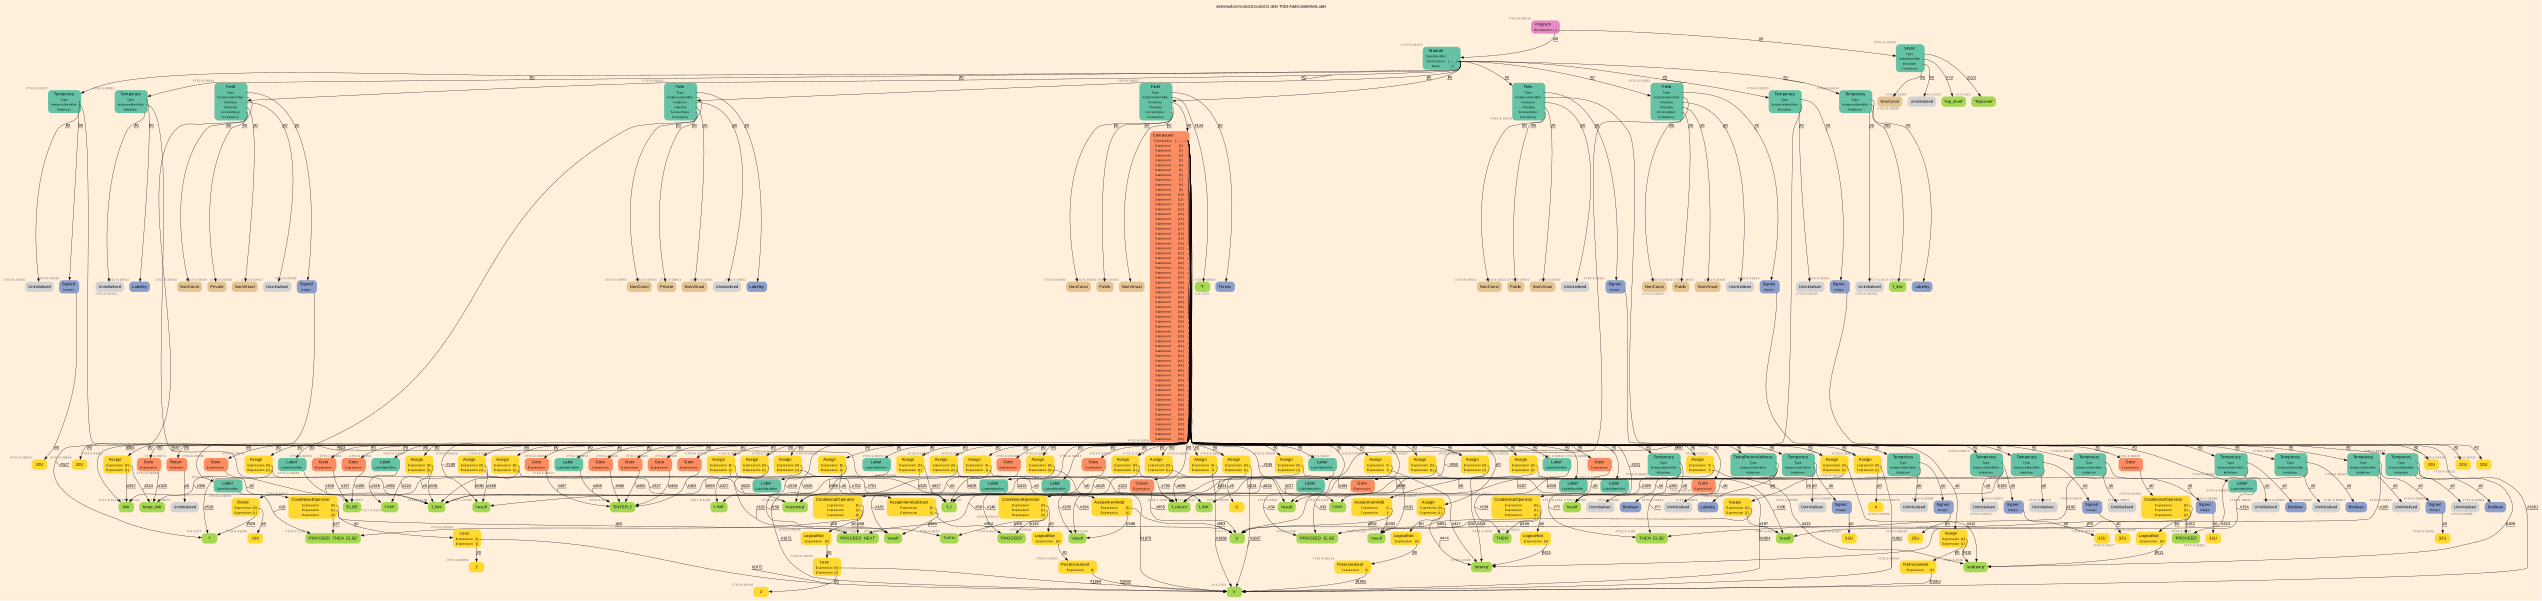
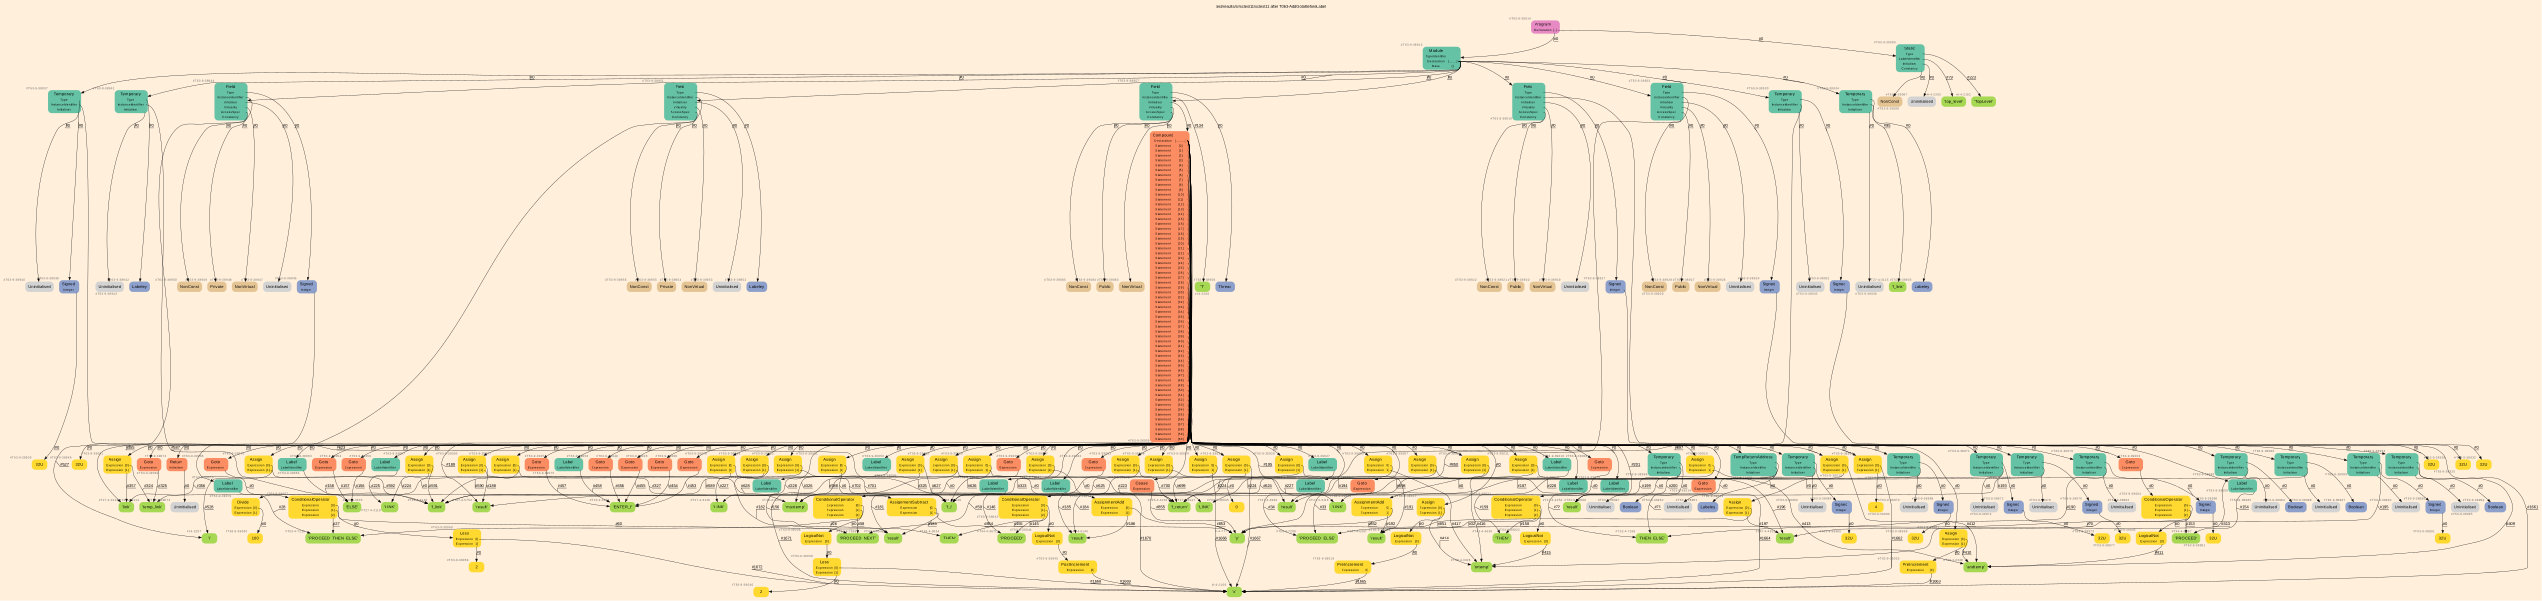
edge "Divide" -> "'i'": removed, label "#529"
